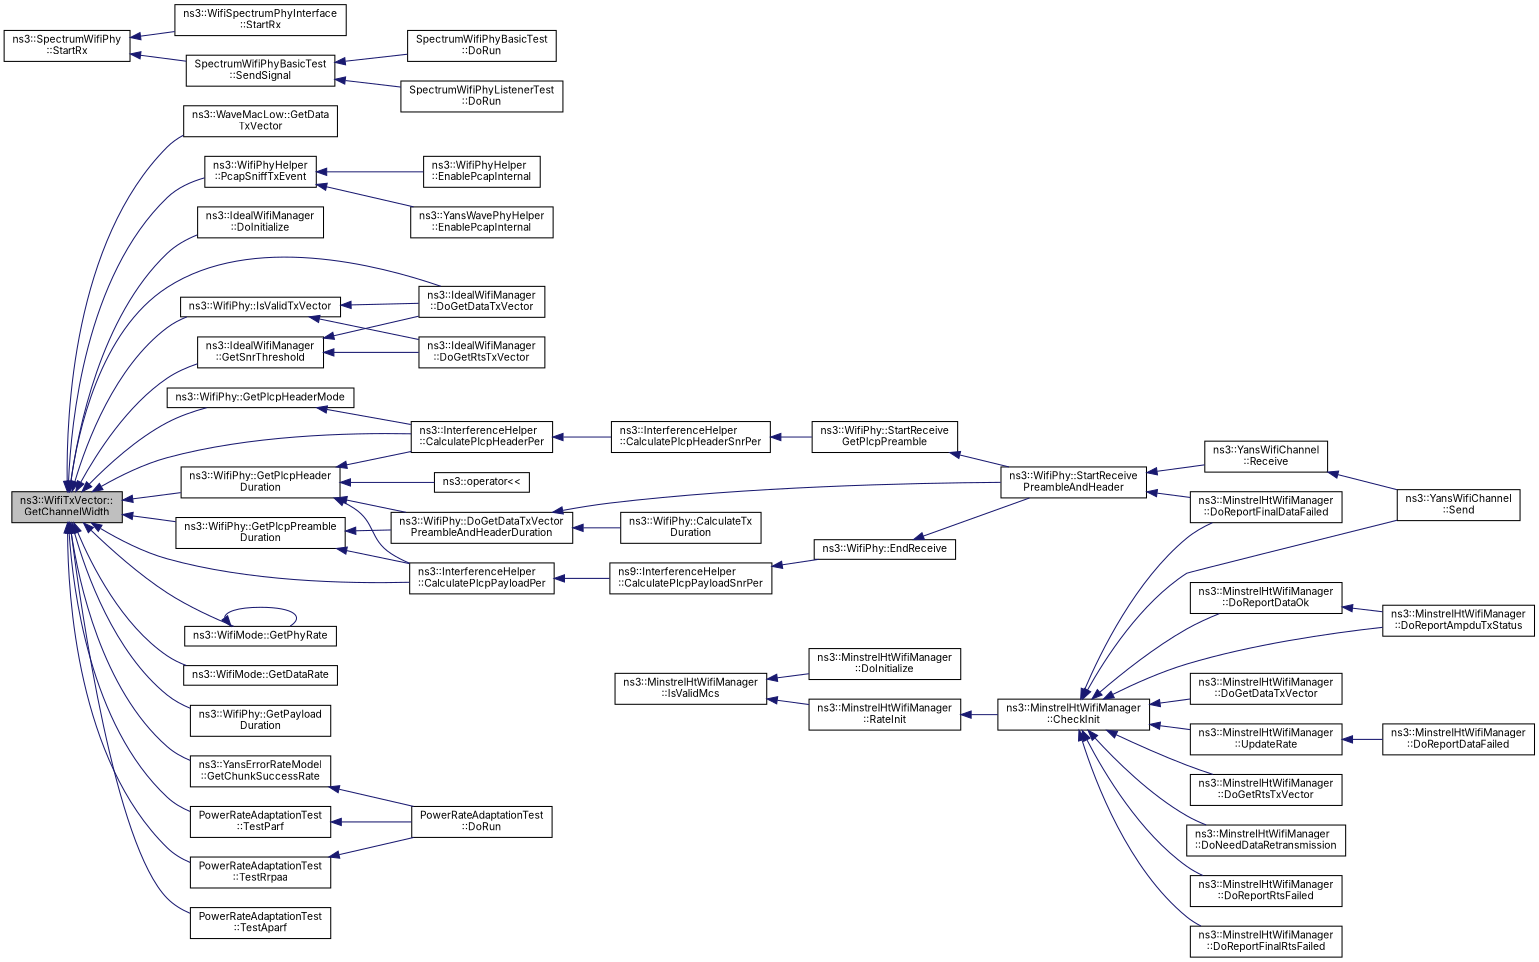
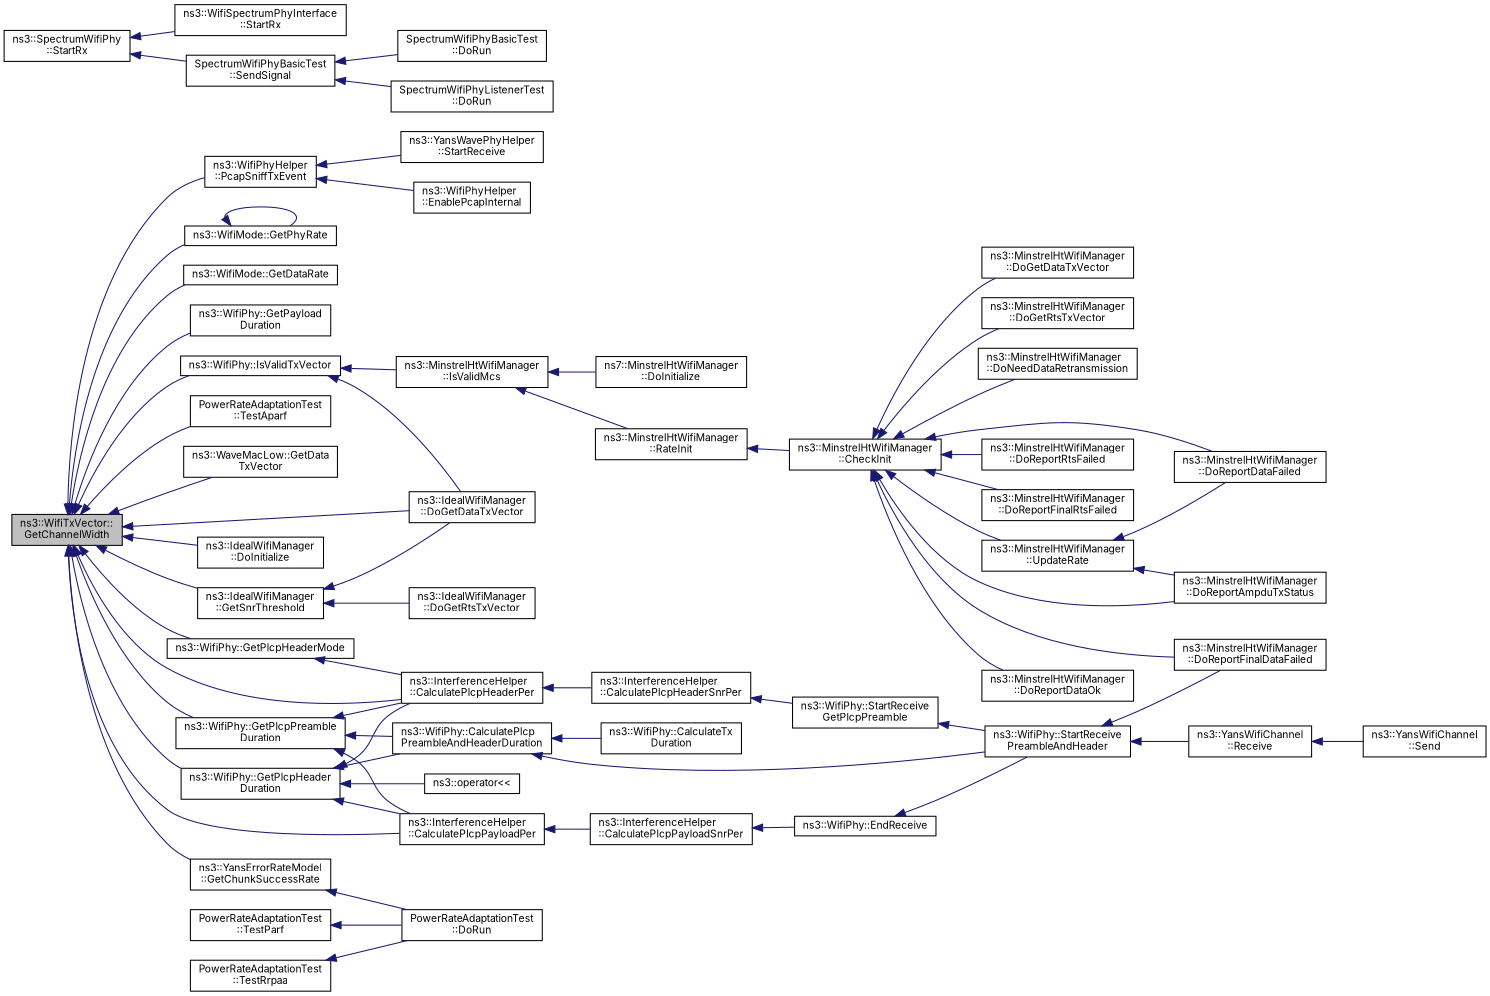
node "ns3::YansWavePhyHelper ::EnablePcapInternal": label "ns3::YansWavePhyHelper ::EnablePcapInternal" -> "ns3::YansWavePhyHelper ::StartReceive"
edge "ns3::IdealWifiManager ::DoGetRtsTxVector" -> "ns3::WifiPhy::IsValidTxVector": now "ns3::MinstrelHtWifiManager ::IsValidMcs" -> "ns3::WifiPhy::IsValidTxVector"
node "ns3::WifiPhy::DoGetDataTxVector PreambleAndHeaderDuration": label "ns3::WifiPhy::DoGetDataTxVector PreambleAndHeaderDuration" -> "ns3::WifiPhy::CalculatePlcp PreambleAndHeaderDuration"
edge "ns3::YansWifiChannel ::Send" -> "ns3::MinstrelHtWifiManager ::CheckInit": now "ns3::MinstrelHtWifiManager ::DoReportDataFailed" -> "ns3::MinstrelHtWifiManager ::CheckInit"
node "ns9::InterferenceHelper ::CalculatePlcpPayloadSnrPer": label "ns9::InterferenceHelper ::CalculatePlcpPayloadSnrPer" -> "ns3::InterferenceHelper ::CalculatePlcpPayloadSnrPer"
edge "ns3::MinstrelHtWifiManager ::DoReportAmpduTxStatus" -> "ns3::MinstrelHtWifiManager ::DoReportDataOk": now "ns3::MinstrelHtWifiManager ::DoReportAmpduTxStatus" -> "ns3::MinstrelHtWifiManager ::UpdateRate"
node "ns3::MinstrelHtWifiManager ::DoInitialize": label "ns3::MinstrelHtWifiManager ::DoInitialize" -> "ns7::MinstrelHtWifiManager ::DoInitialize"
edge "PowerRateAdaptationTest ::TestParf" -> "ns3::WifiTxVector:: GetChannelWidth": removed
edge "ns3::InterferenceHelper ::CalculatePlcpHeaderPer" -> "ns3::WifiPhy::GetPlcpPreamble Duration": added
edge "PowerRateAdaptationTest ::TestRrpaa" -> "ns3::WifiTxVector:: GetChannelWidth": removed
